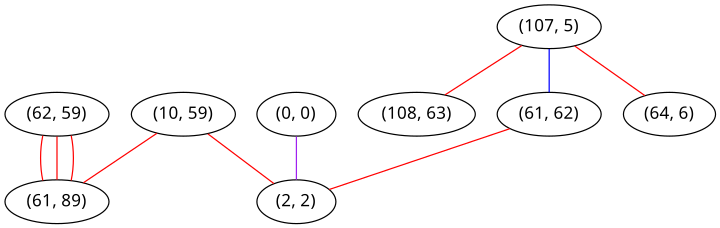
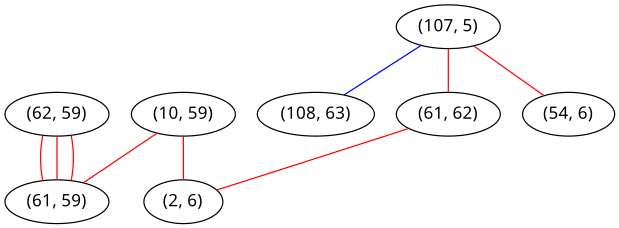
edge "(107, 5)" -- "(108, 63)": color red -> blue
edge "(107, 5)" -- "(61, 62)": color blue -> red
node "(0, 0)": removed
node "(64, 6)": label "(64, 6)" -> "(54, 6)"
node "(61, 89)": label "(61, 89)" -> "(61, 59)"
node "(2, 2)": label "(2, 2)" -> "(2, 6)"
